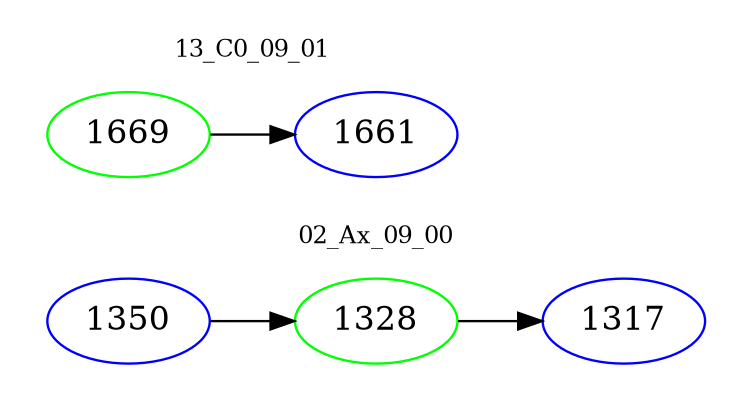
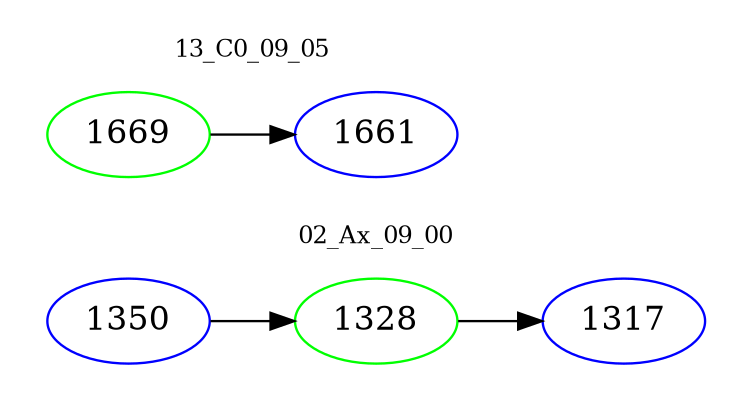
cluster "13_C0_09_01": label "13_C0_09_01" -> "13_C0_09_05"
